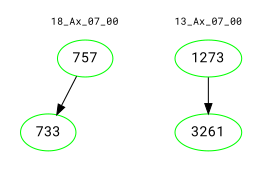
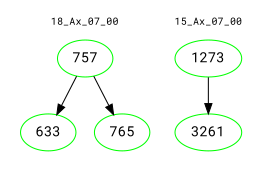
cluster "13_Ax_07_00": label "13_Ax_07_00" -> "15_Ax_07_00"
node "733": label "733" -> "633"
node "765": added
